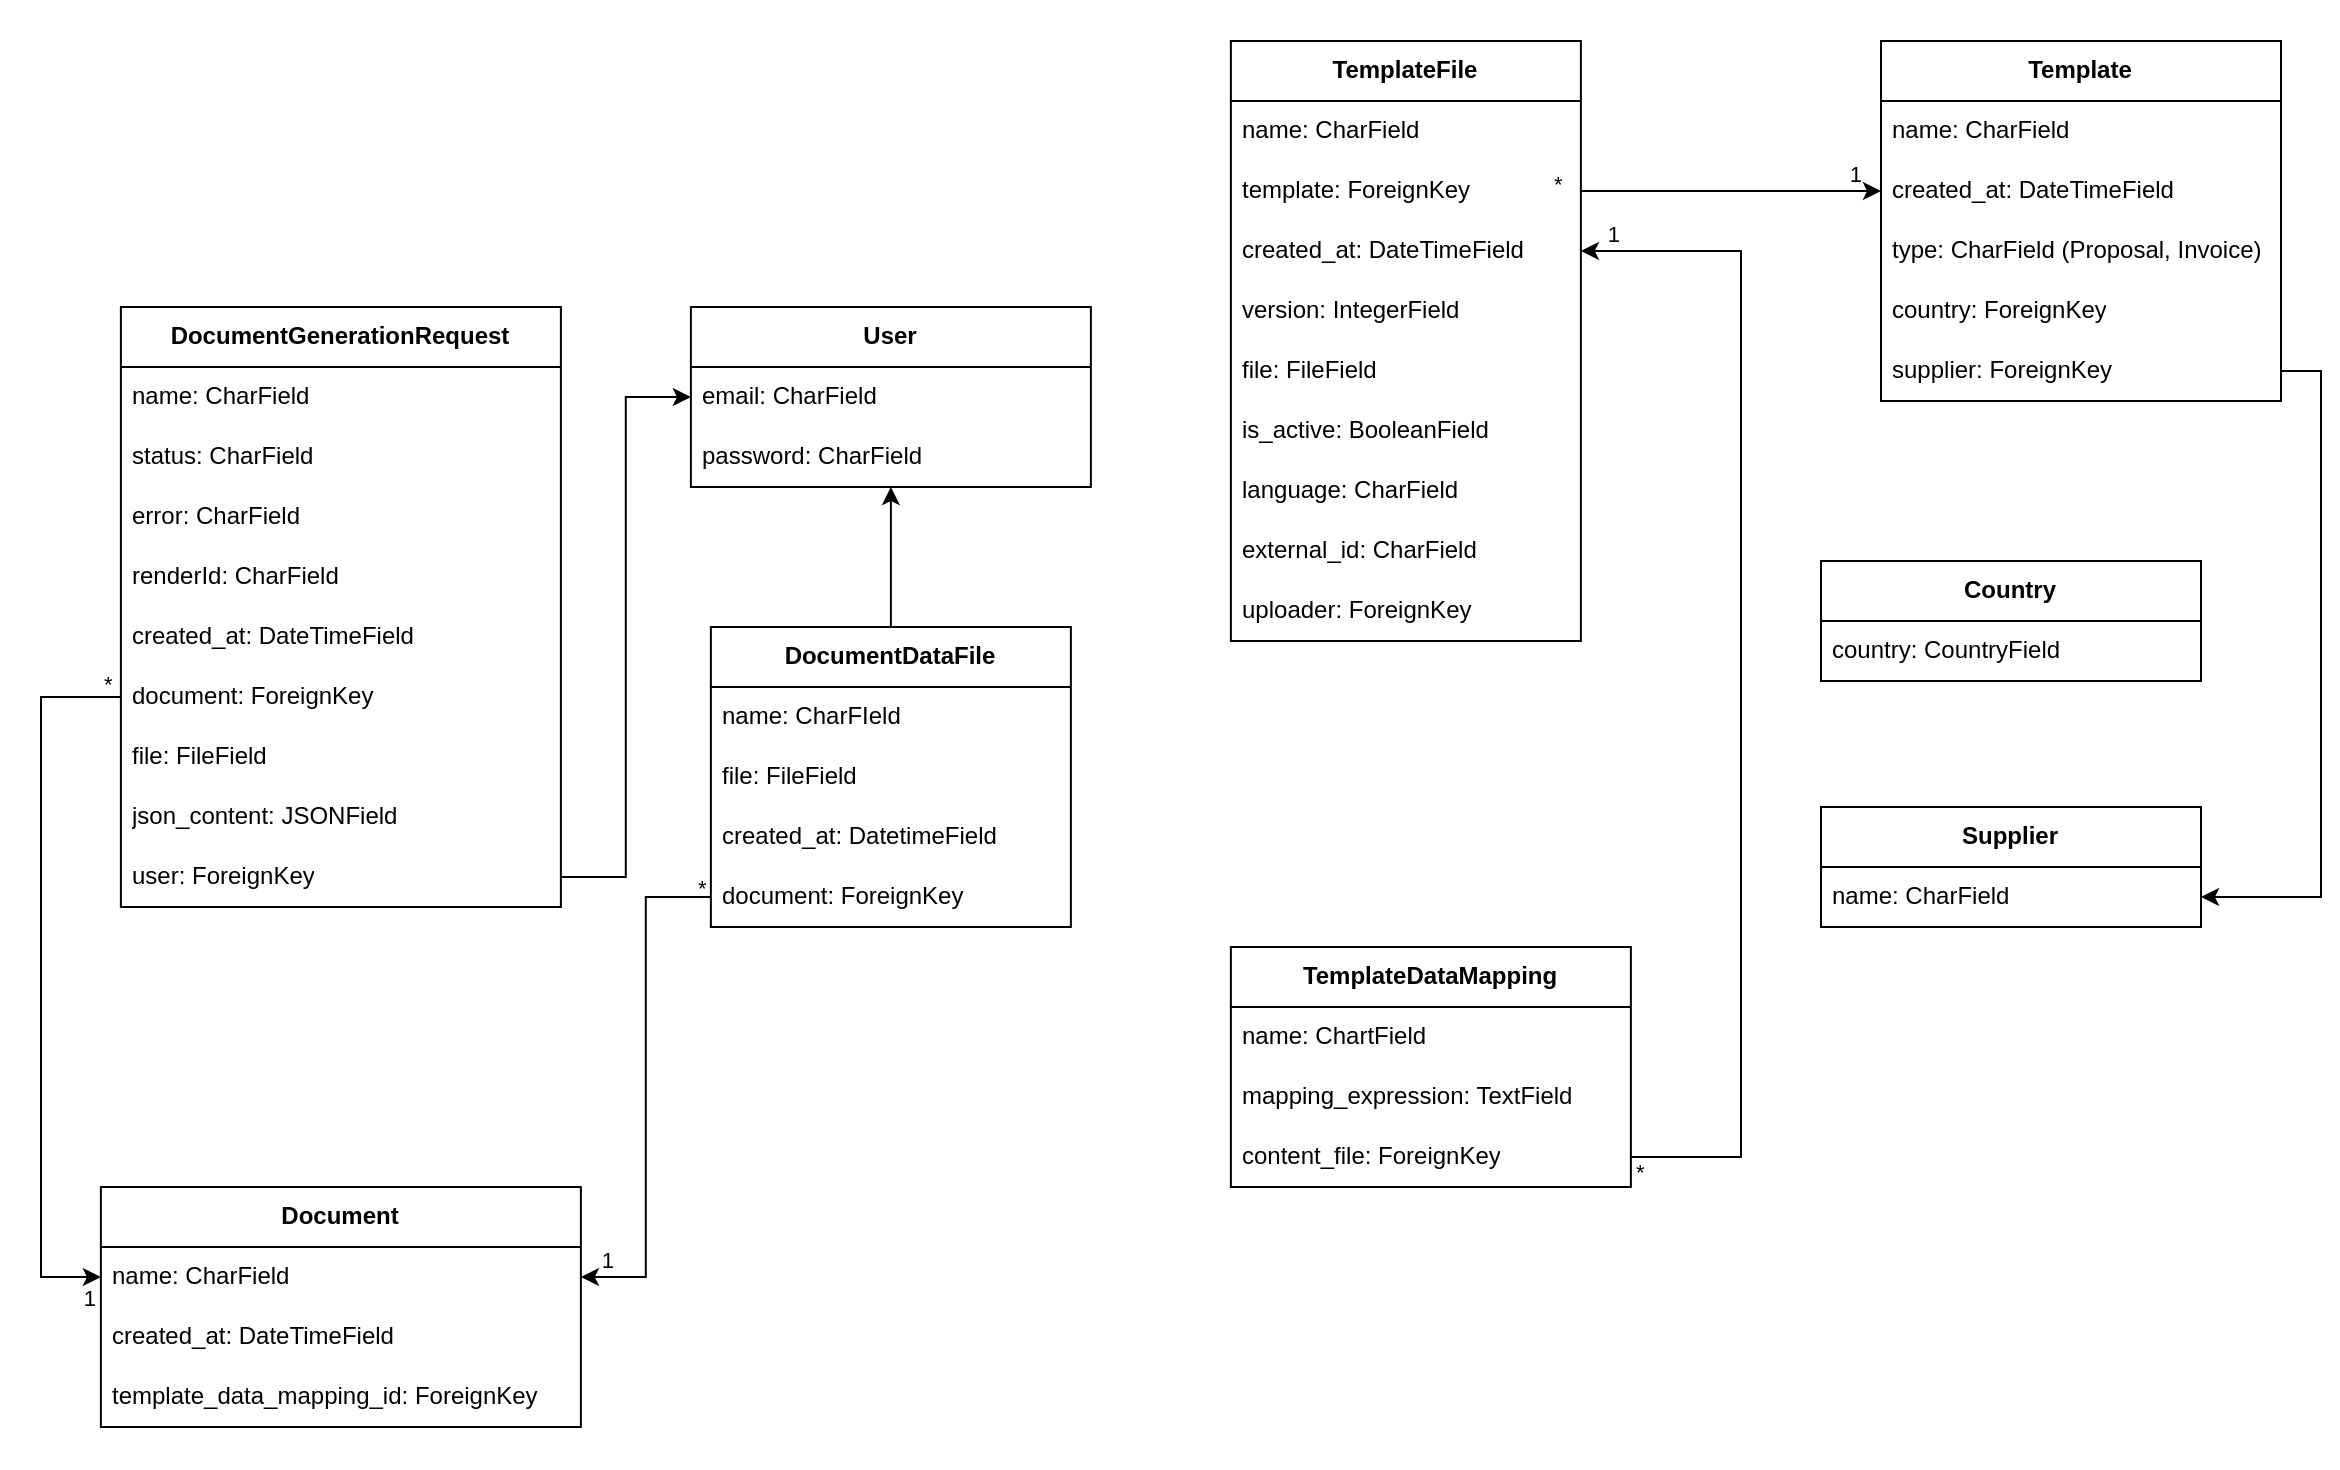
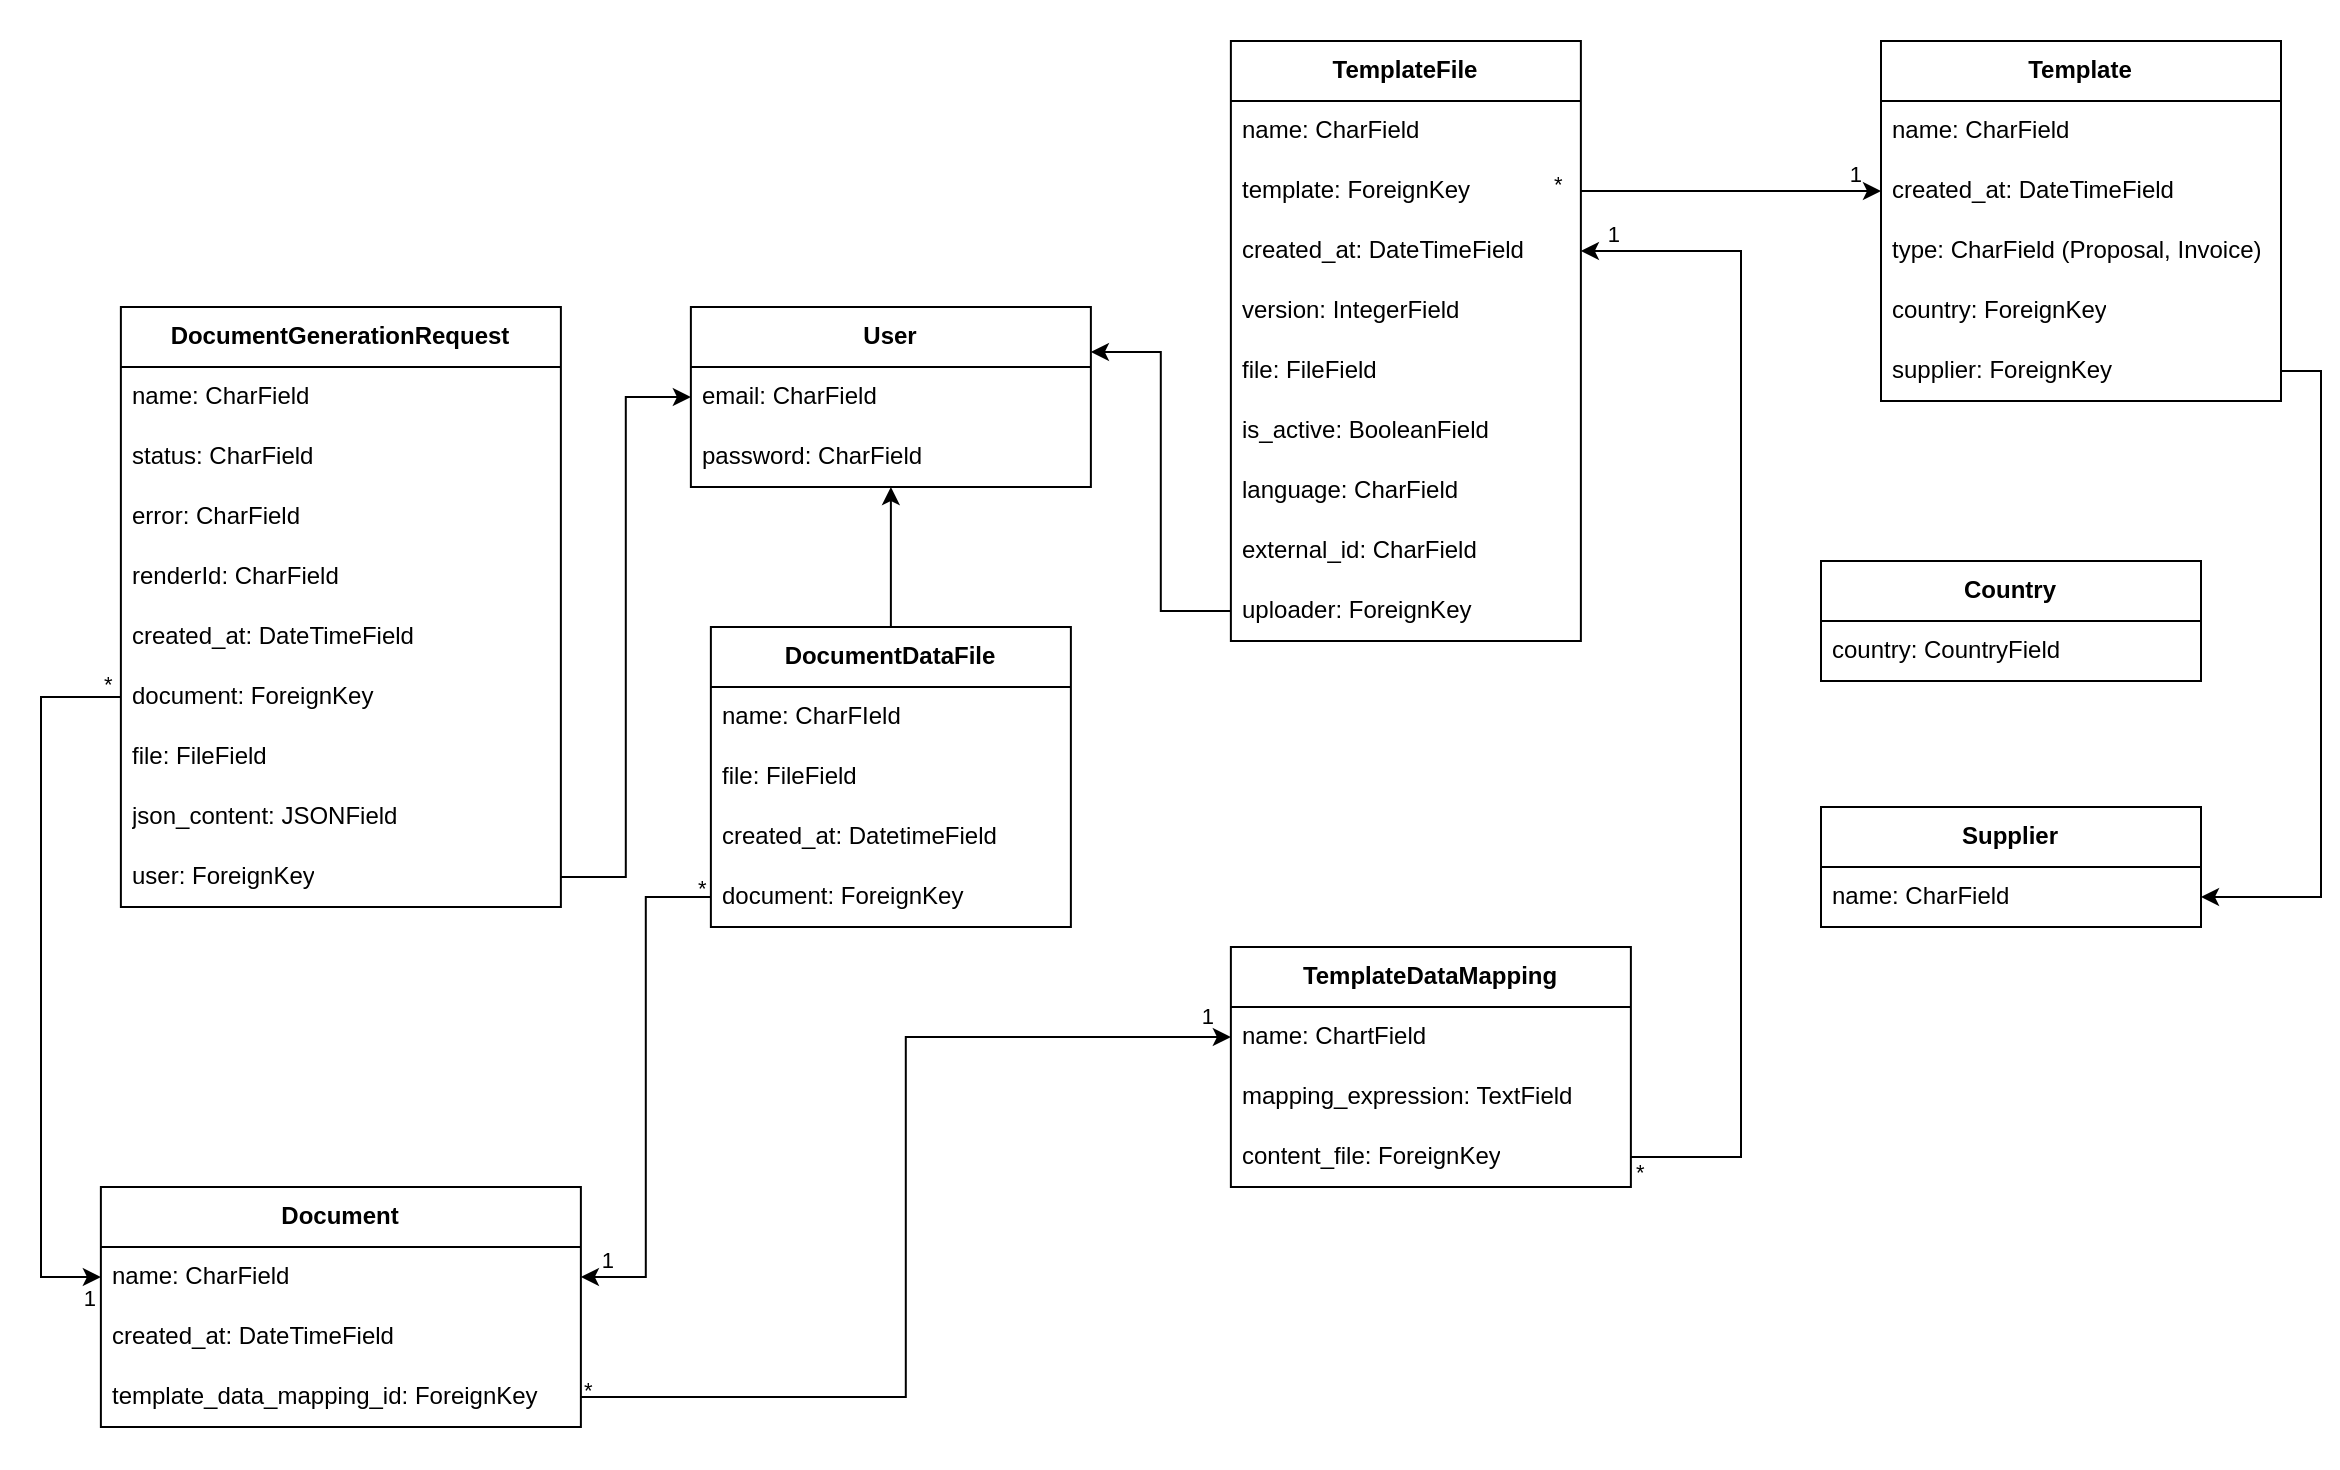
edge "uploader: ForeignKey" -> "User": added
edge "template_data_mapping_id: ForeignKey" -> "name: ChartField": added, labels "*", "1"
